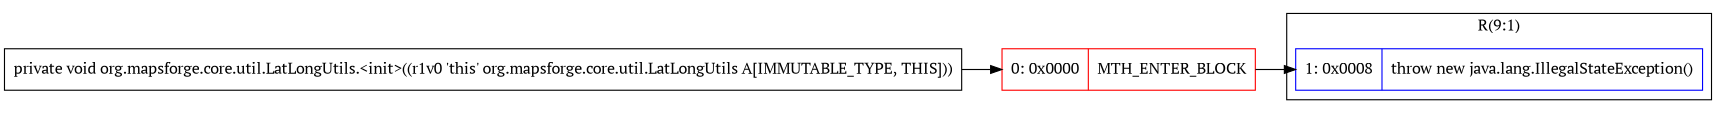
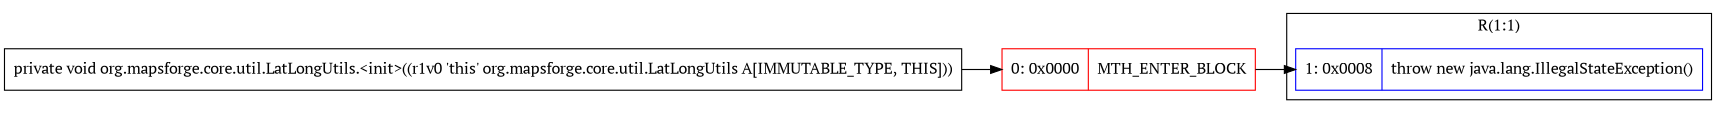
cluster "R(9:1)": label "R(9:1)" -> "R(1:1)"
